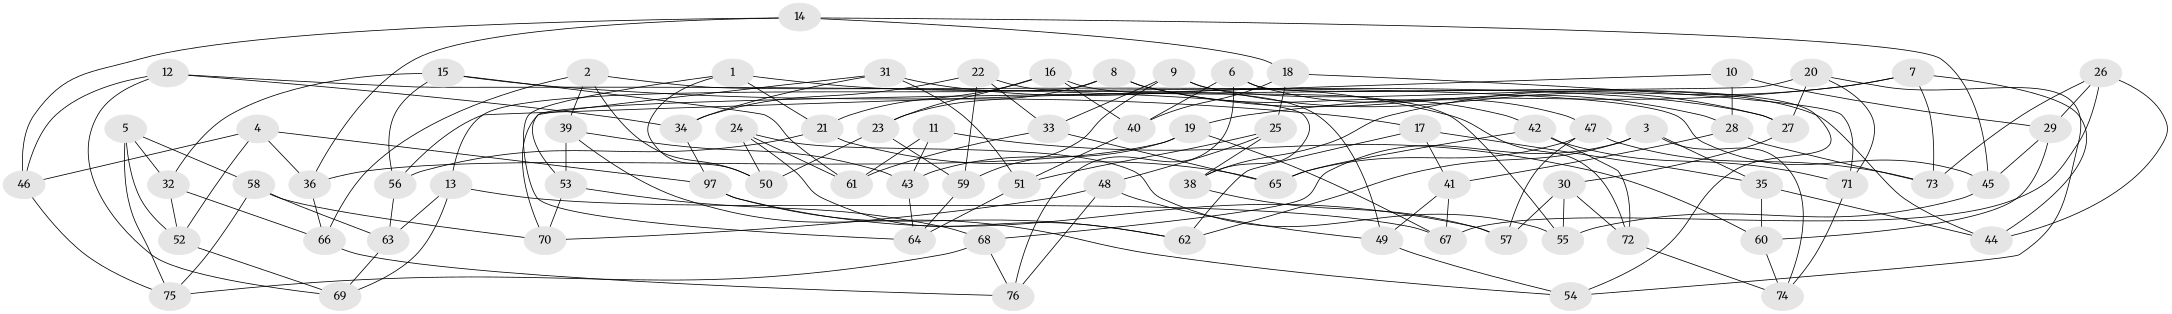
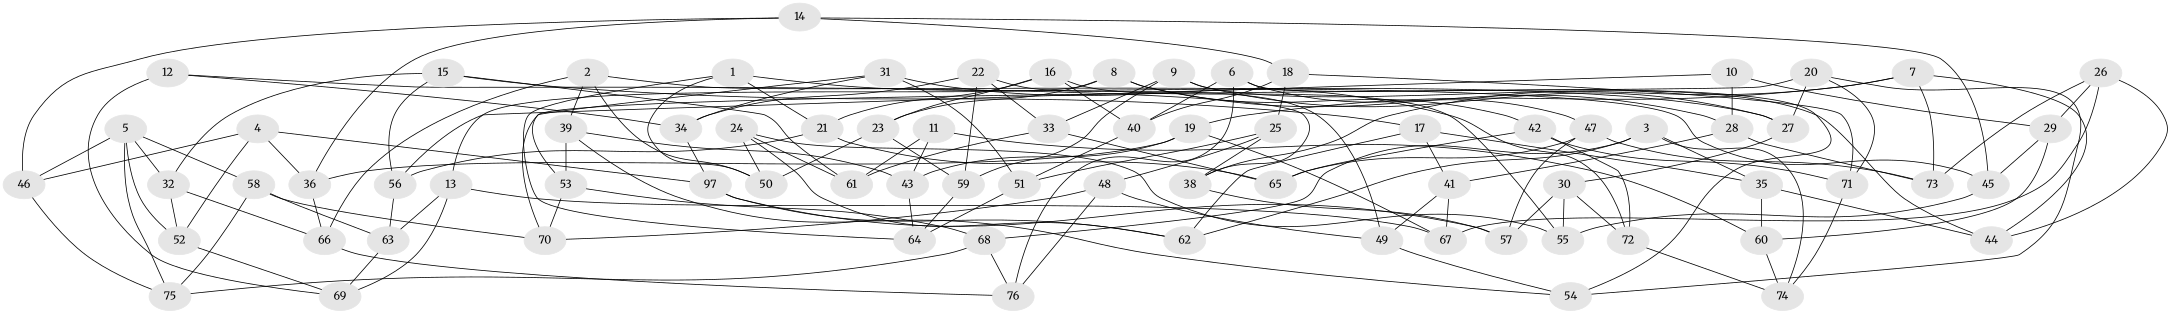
edge "12" -- "46": now "5" -- "46"
